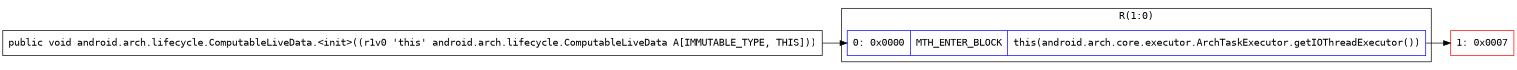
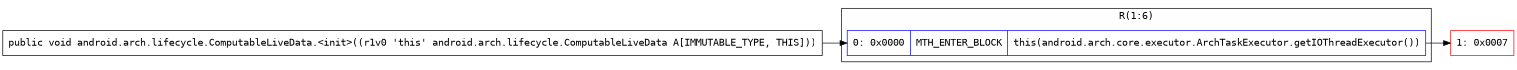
cluster "R(1:0)": label "R(1:0)" -> "R(1:6)"
